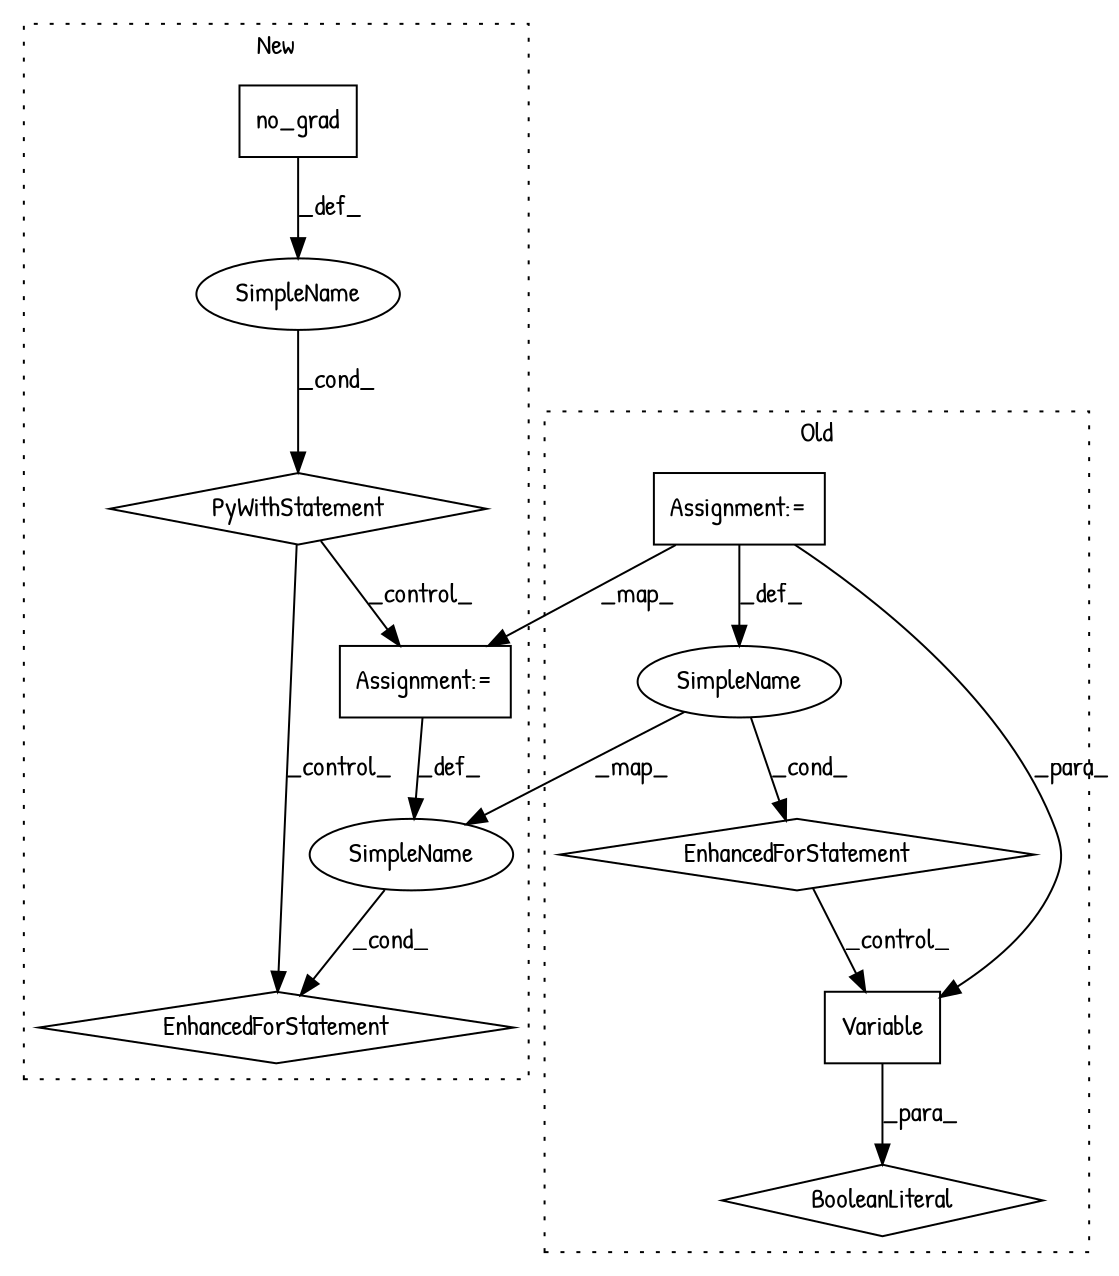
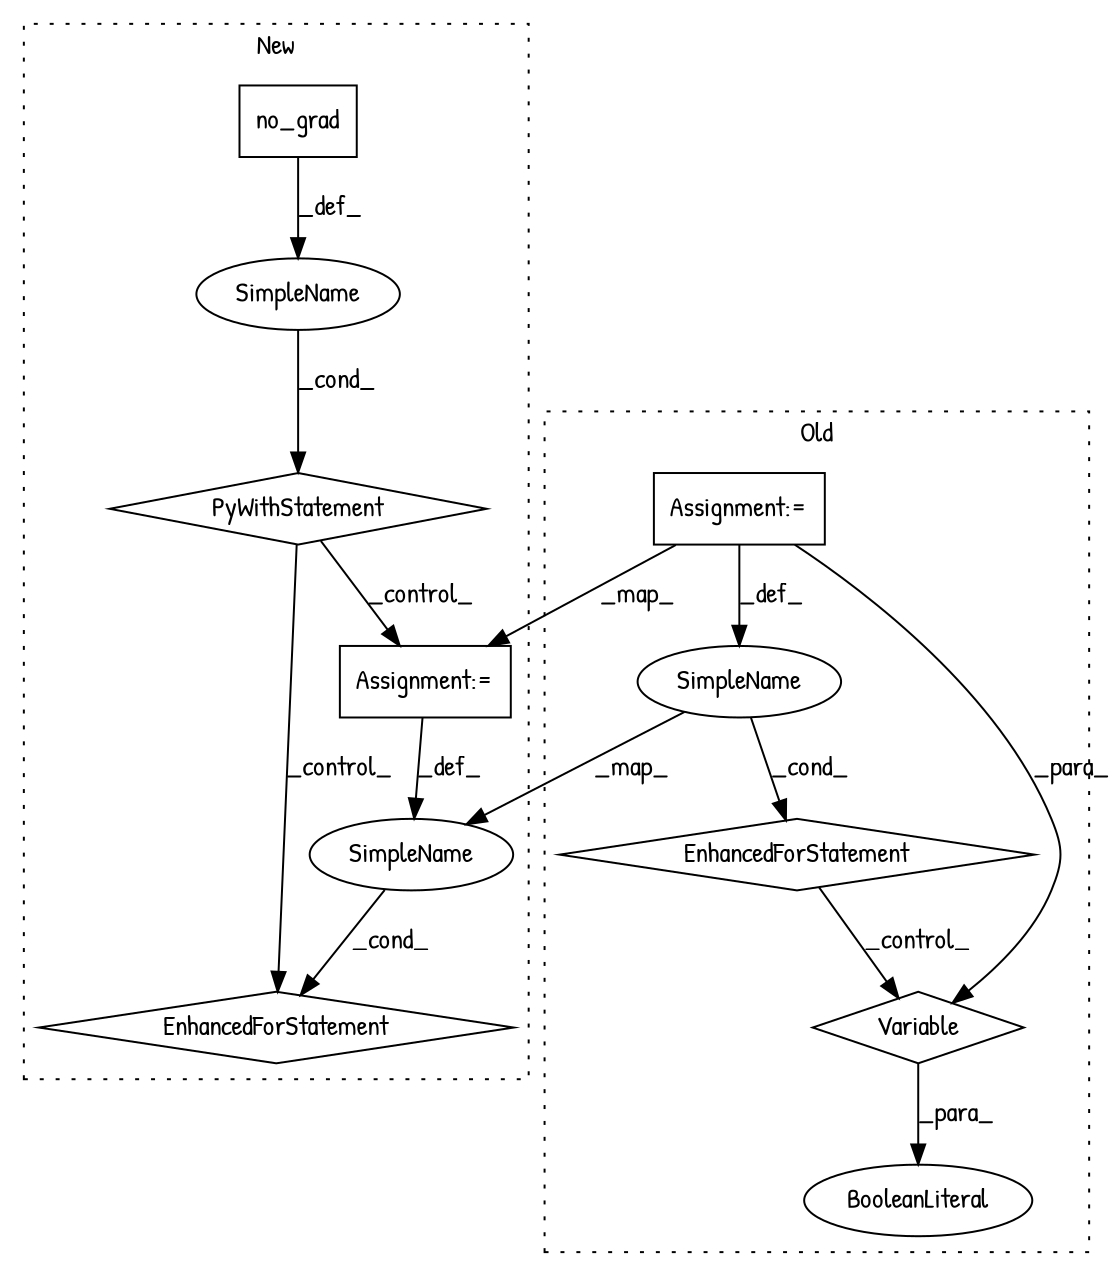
node "Variable": shape box -> diamond
node "BooleanLiteral": shape diamond -> ellipse
